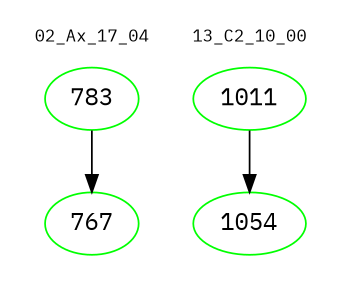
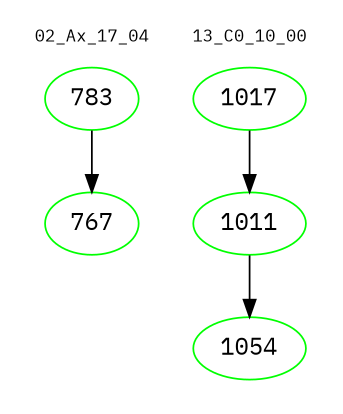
cluster "13_C2_10_00": label "13_C2_10_00" -> "13_C0_10_00"
node "1017": added
